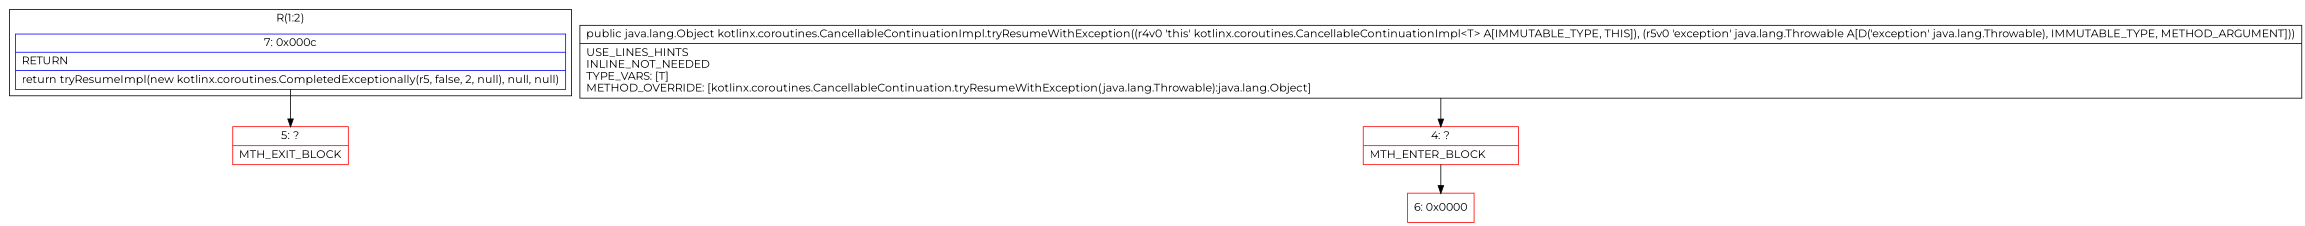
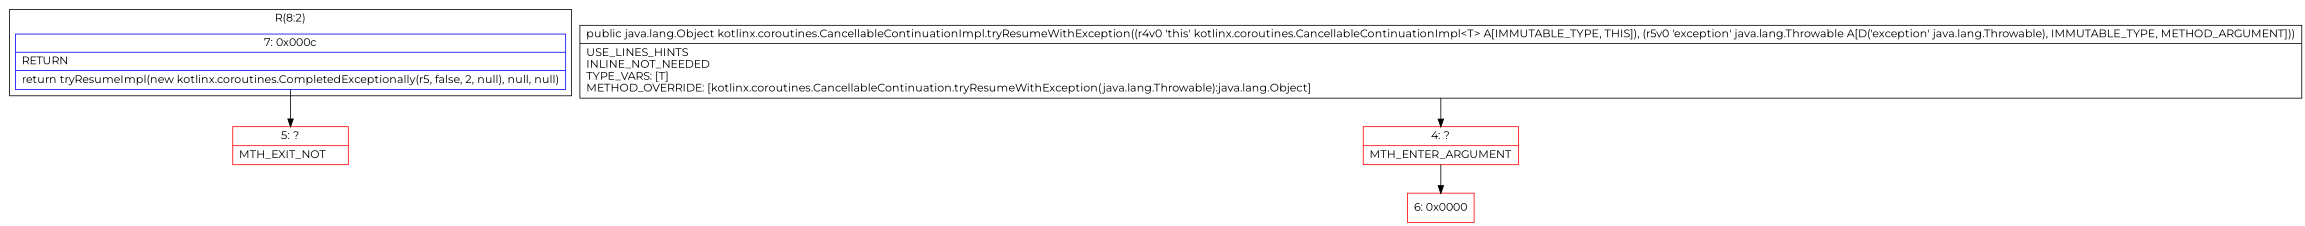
cluster "R(1:2)": label "R(1:2)" -> "R(8:2)"
node "5: ?": text "MTH_EXIT_BLOCK" -> "MTH_EXIT_NOT"
node "4: ?": text "MTH_ENTER_BLOCK" -> "MTH_ENTER_ARGUMENT"
